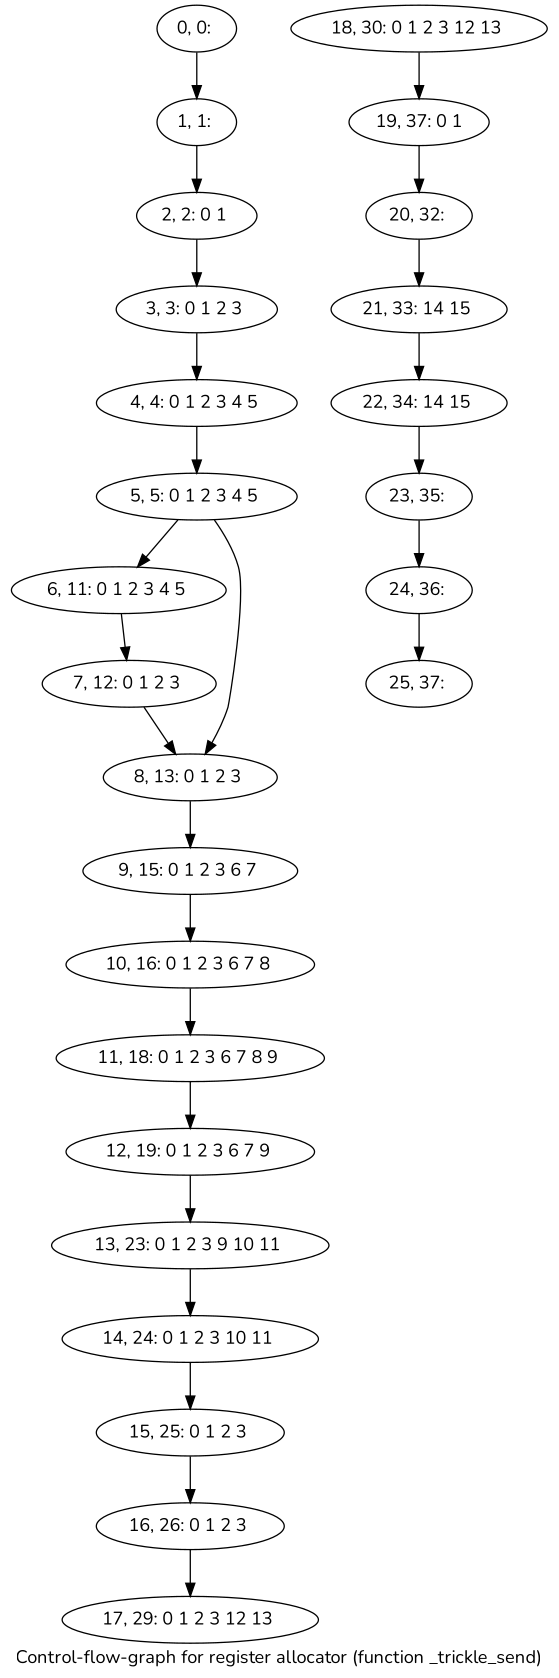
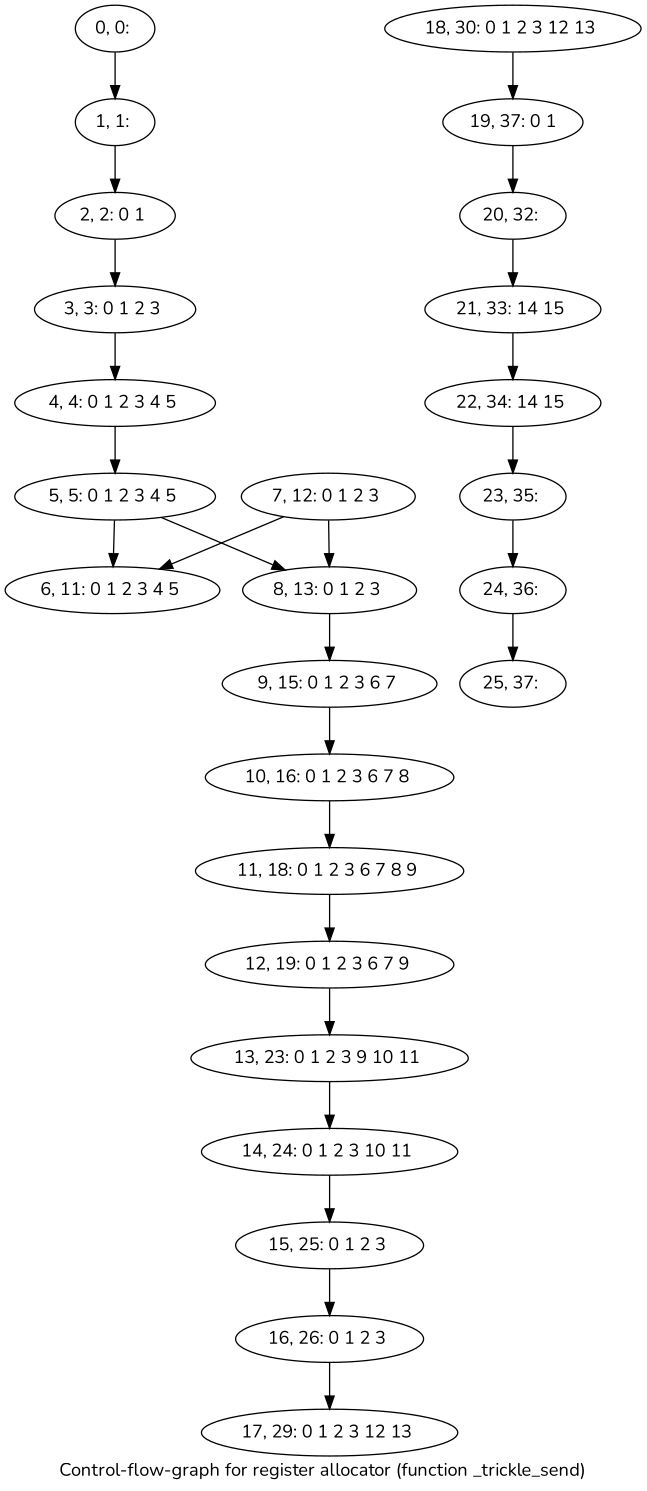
edge "6, 11: 0 1 2 3 4 5" -> "7, 12: 0 1 2 3": reversed
